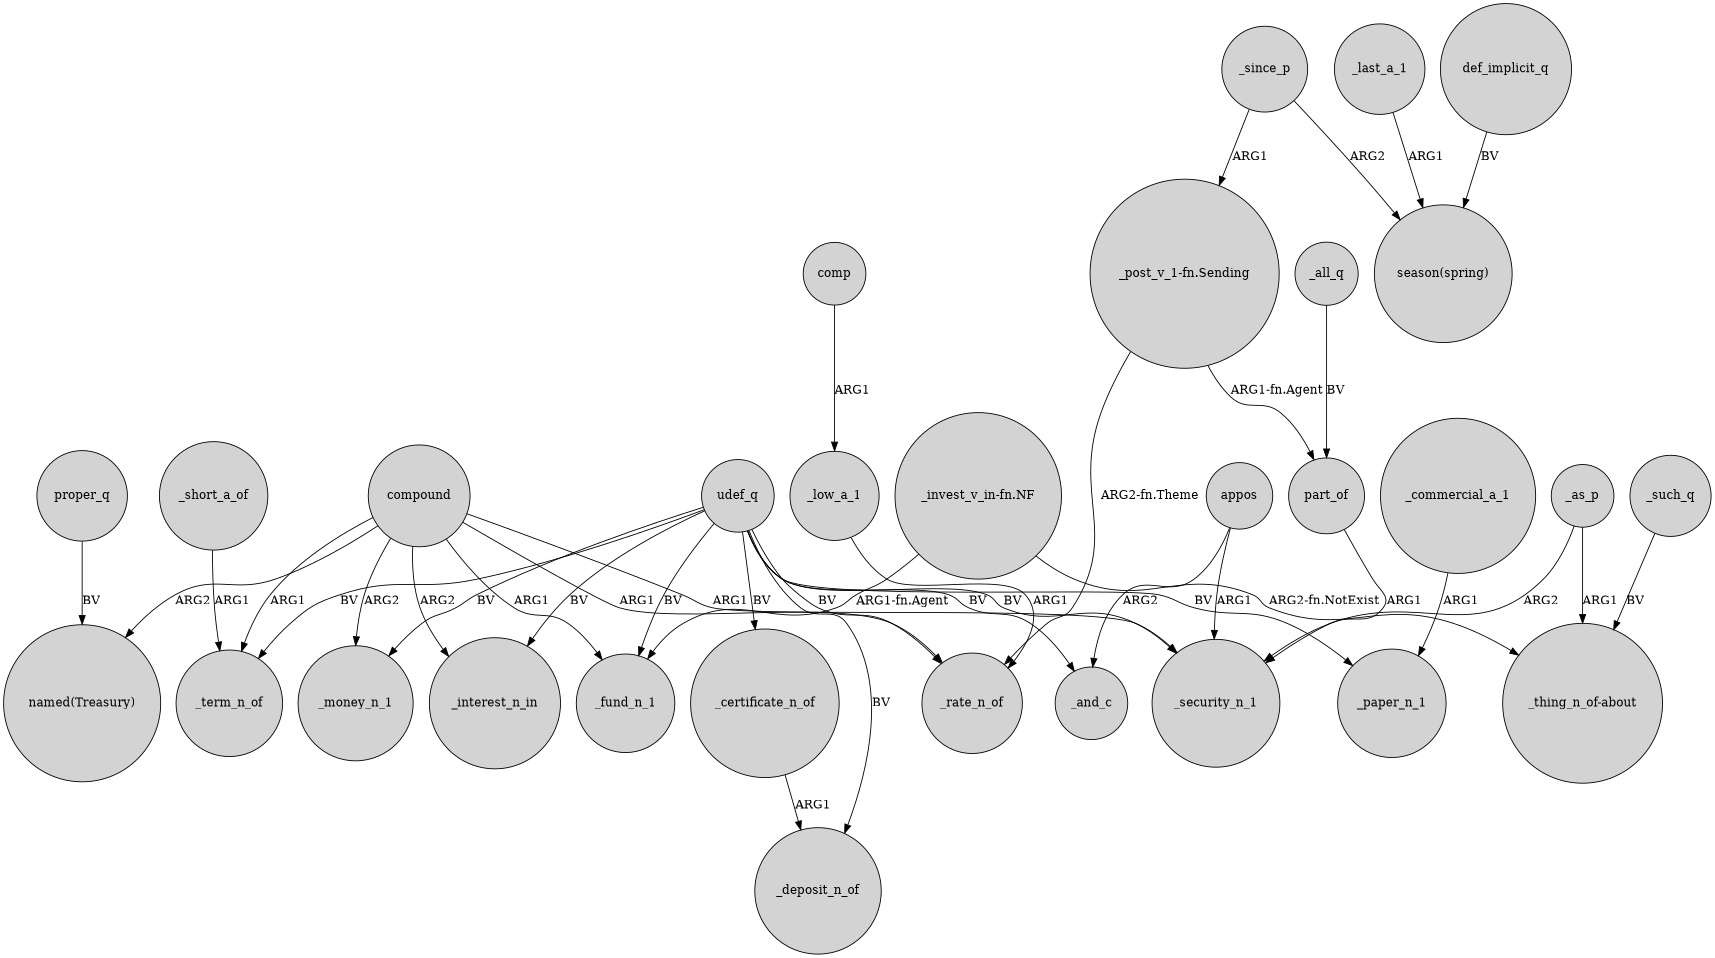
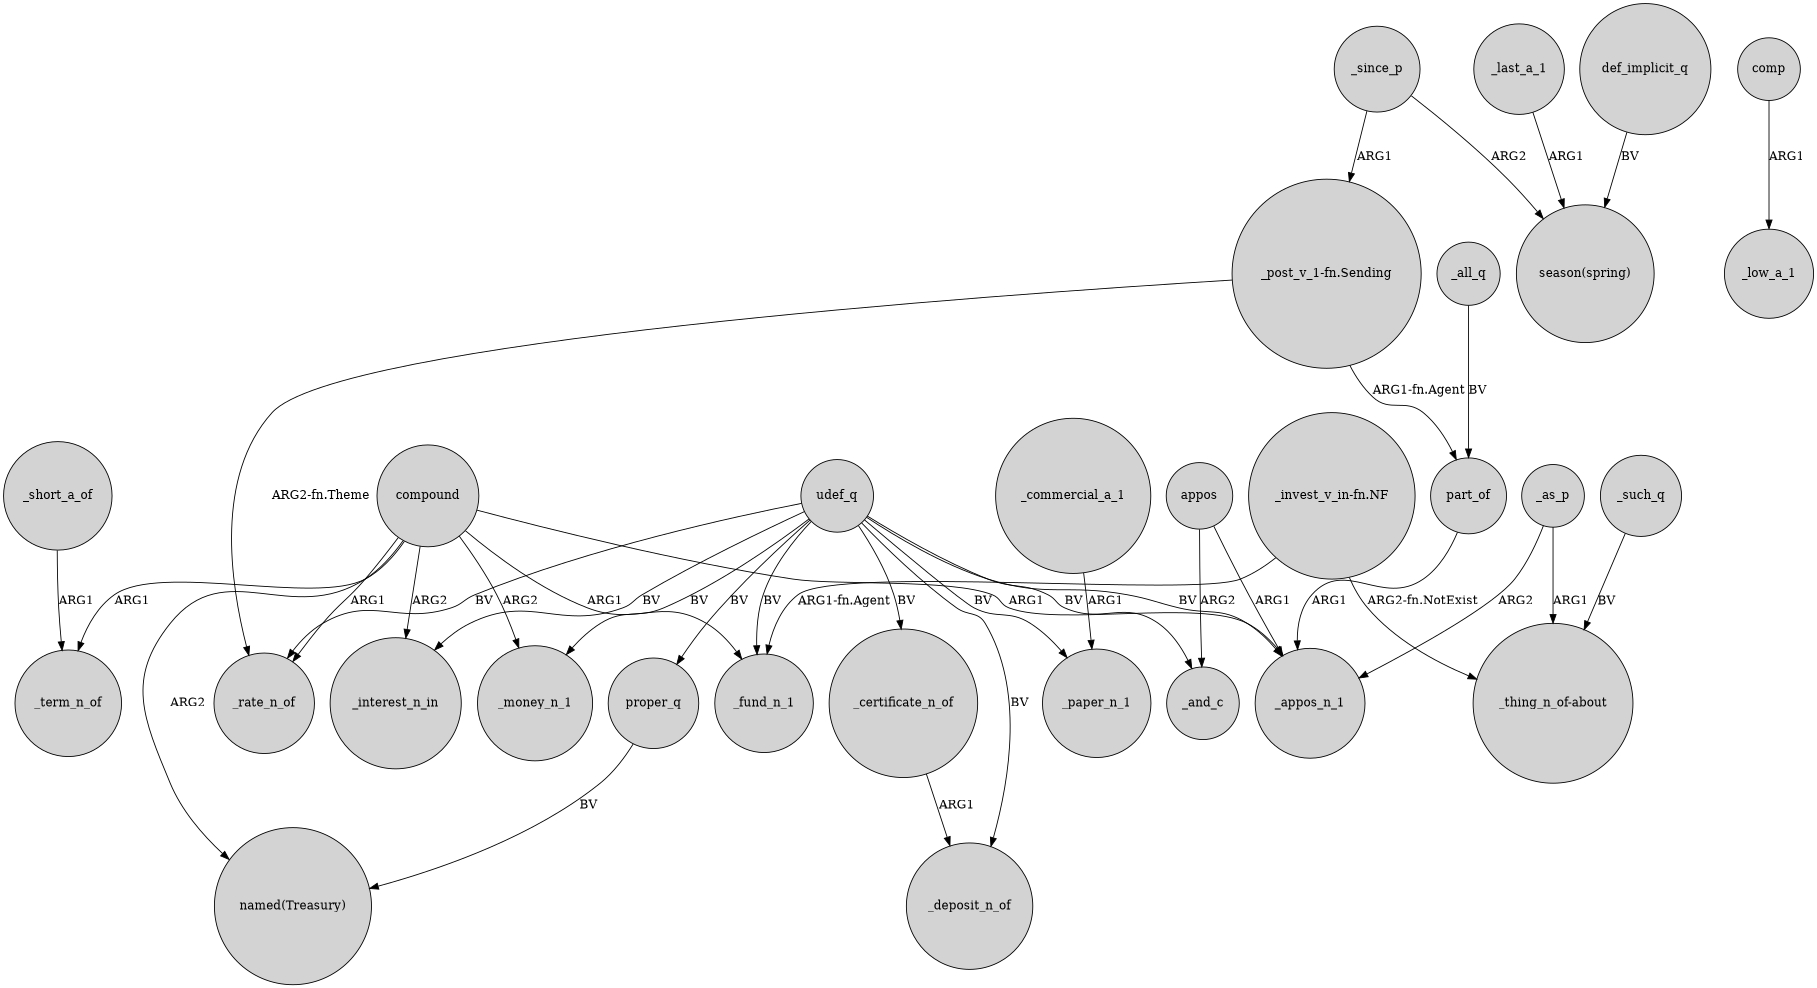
edge "udef_q" -> "_term_n_of": now "udef_q" -> "proper_q"
edge "_low_a_1" -> "_rate_n_of": removed, label "ARG1"
node "_security_n_1": label "_security_n_1" -> "_appos_n_1"
